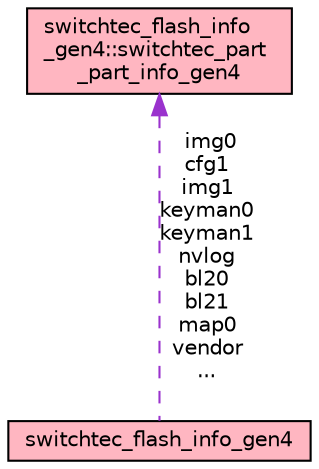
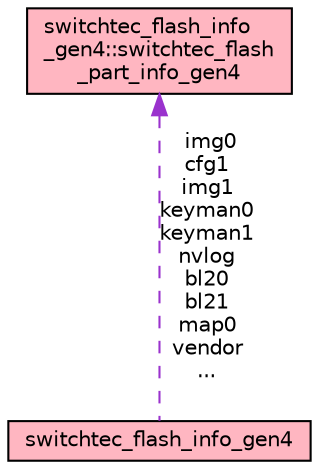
node "switchtec_flash_info _gen4::switchtec_part _part_info_gen4": label "switchtec_flash_info _gen4::switchtec_part _part_info_gen4" -> "switchtec_flash_info _gen4::switchtec_flash _part_info_gen4"
